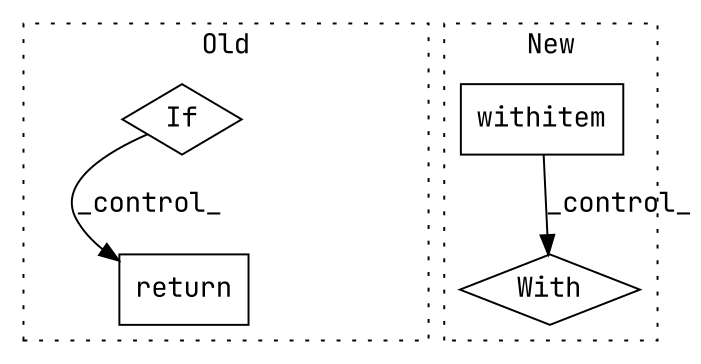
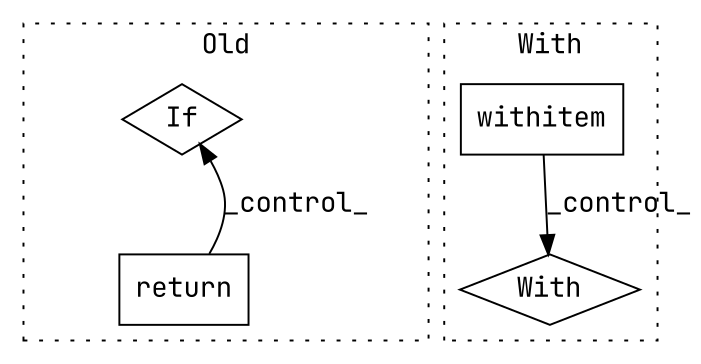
cluster "New": label "New" -> "With"
edge "If" -> "return": reversed
